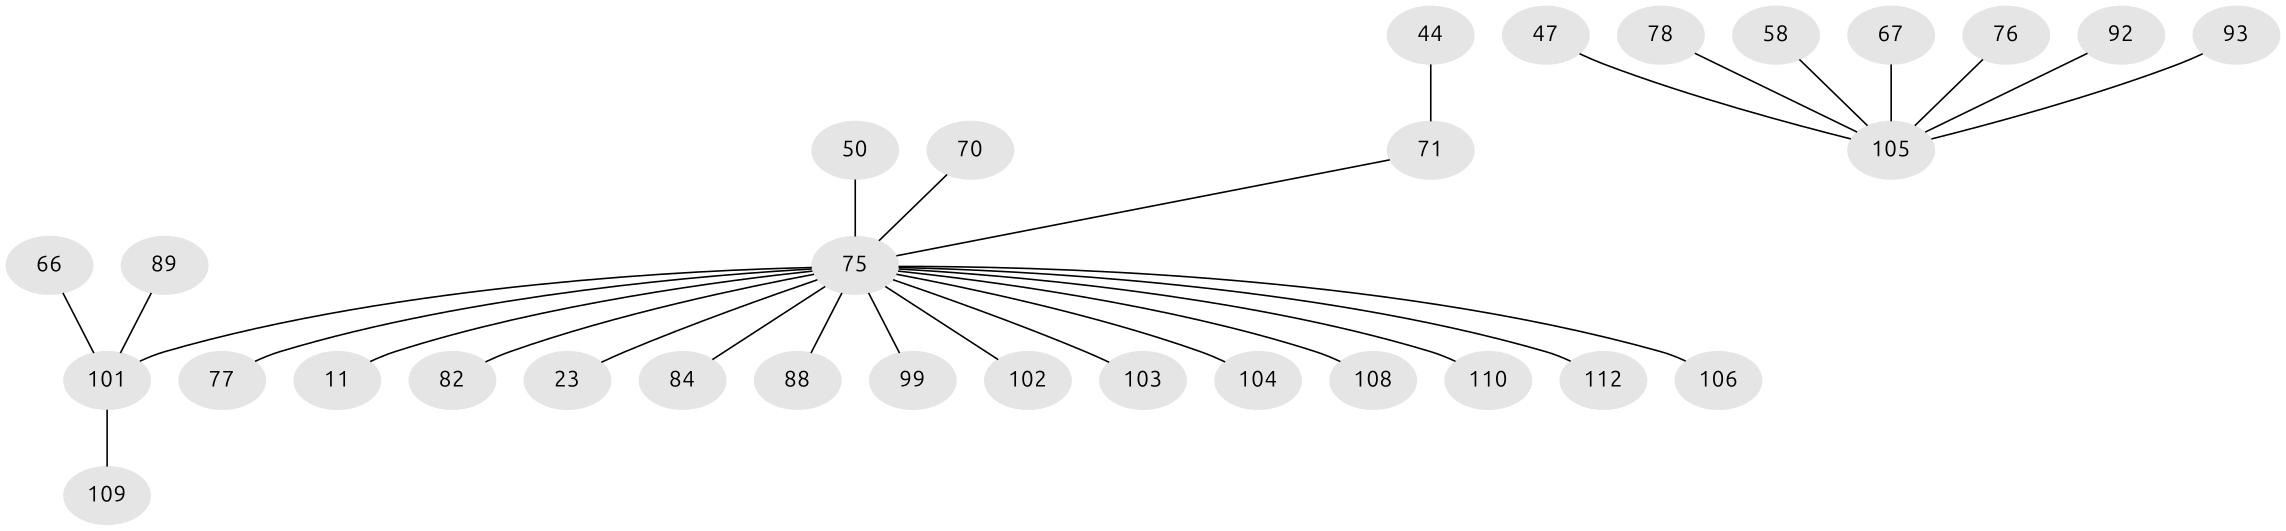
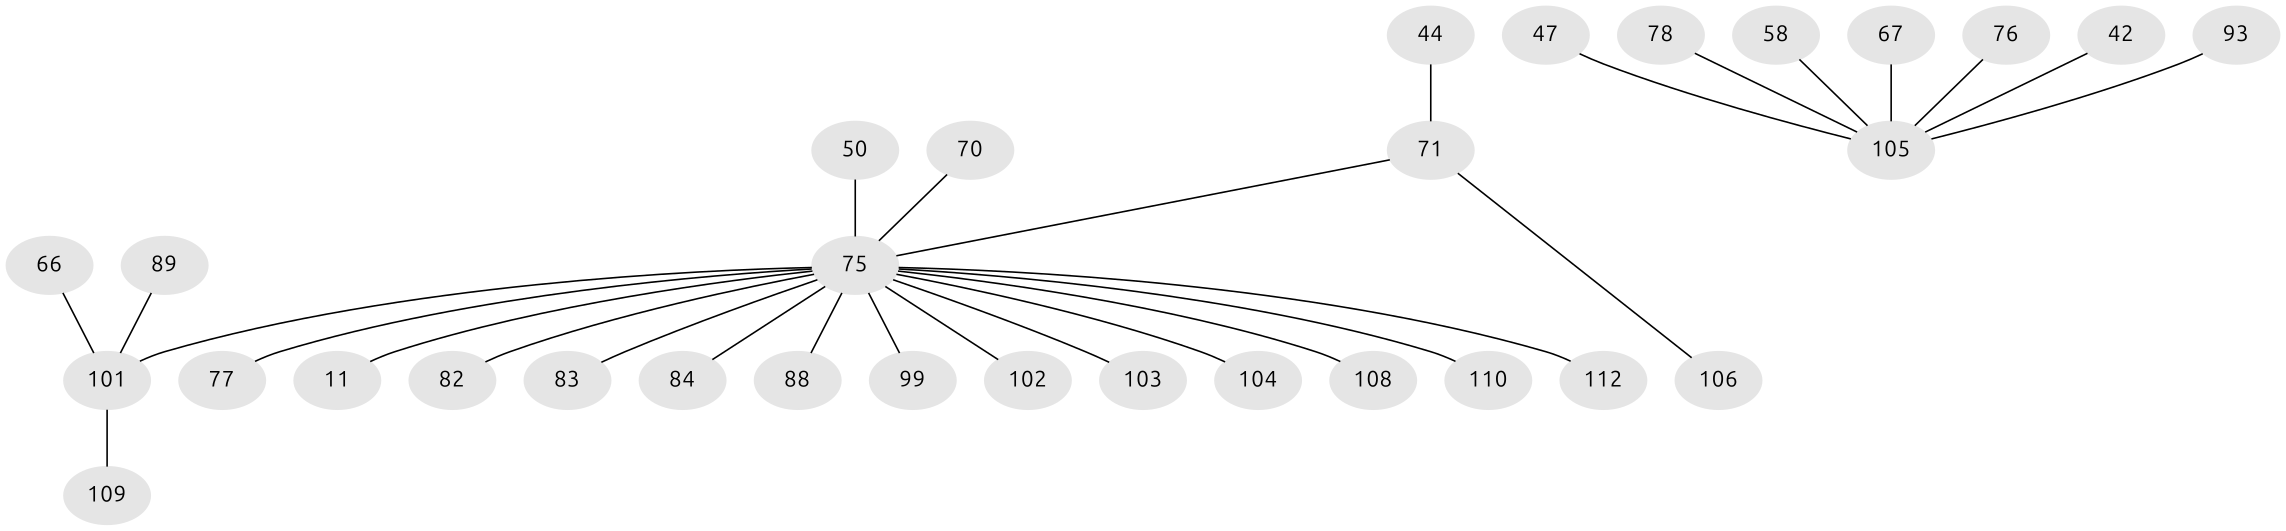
node "92": label "92" -> "42"
edge "75" -- "106": now "71" -- "106"
node "23": label "23" -> "83"
